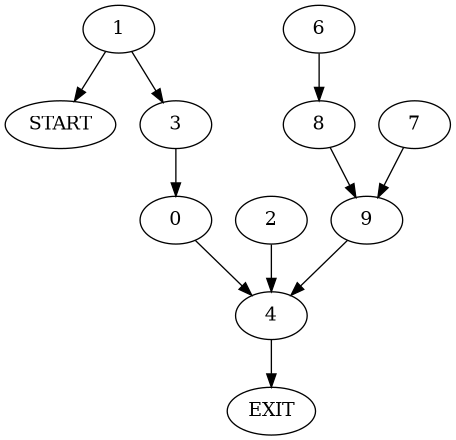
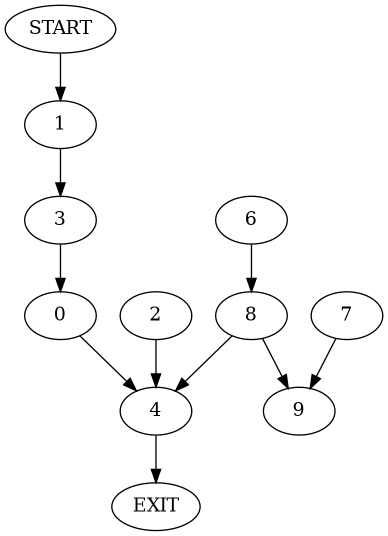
edge "1" -> "START": reversed
edge "9" -> "4": now "8" -> "4"
